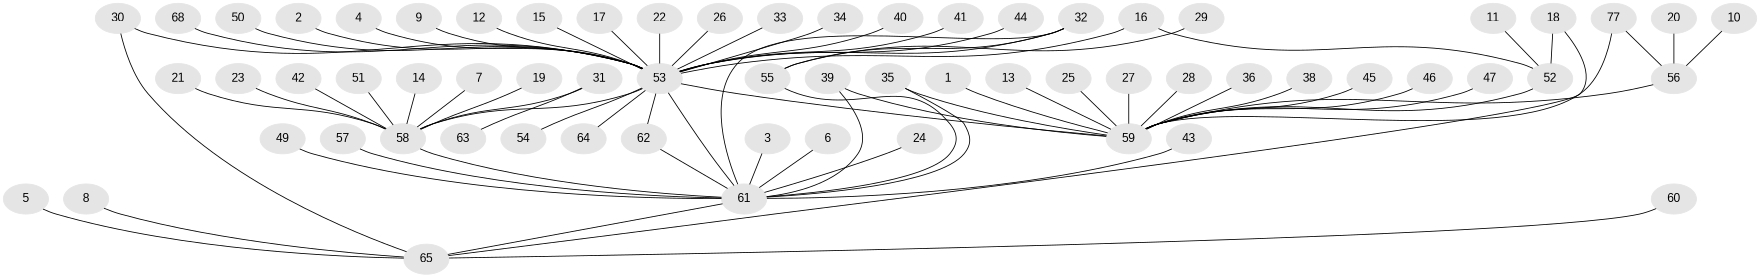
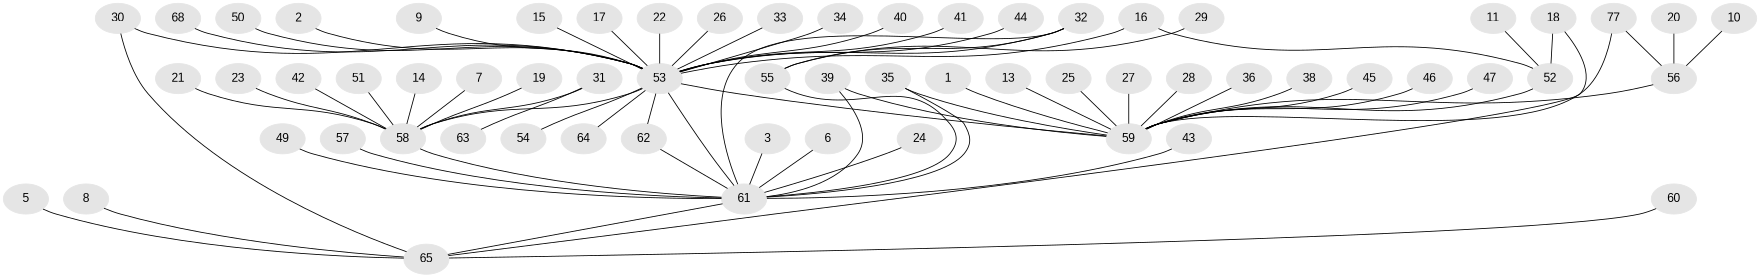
node "4": removed
node "12": removed
